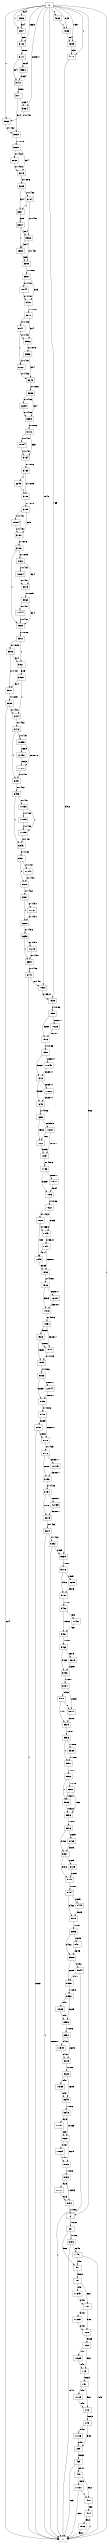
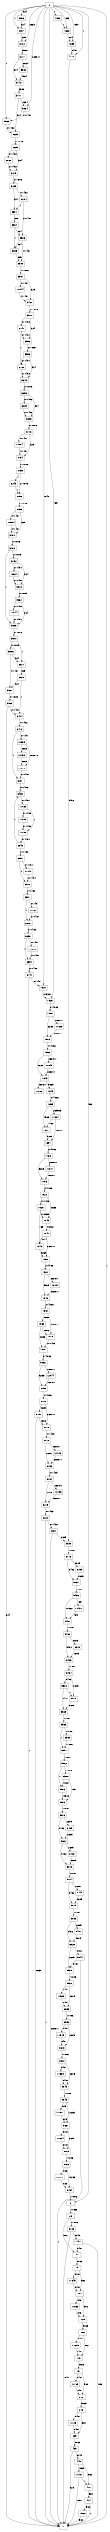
edge "6453" -> "6543": reversed
edge "11880" -> "7649": removed, label "268817"
edge "11917" -> "7796": label "2664" -> "268817"
